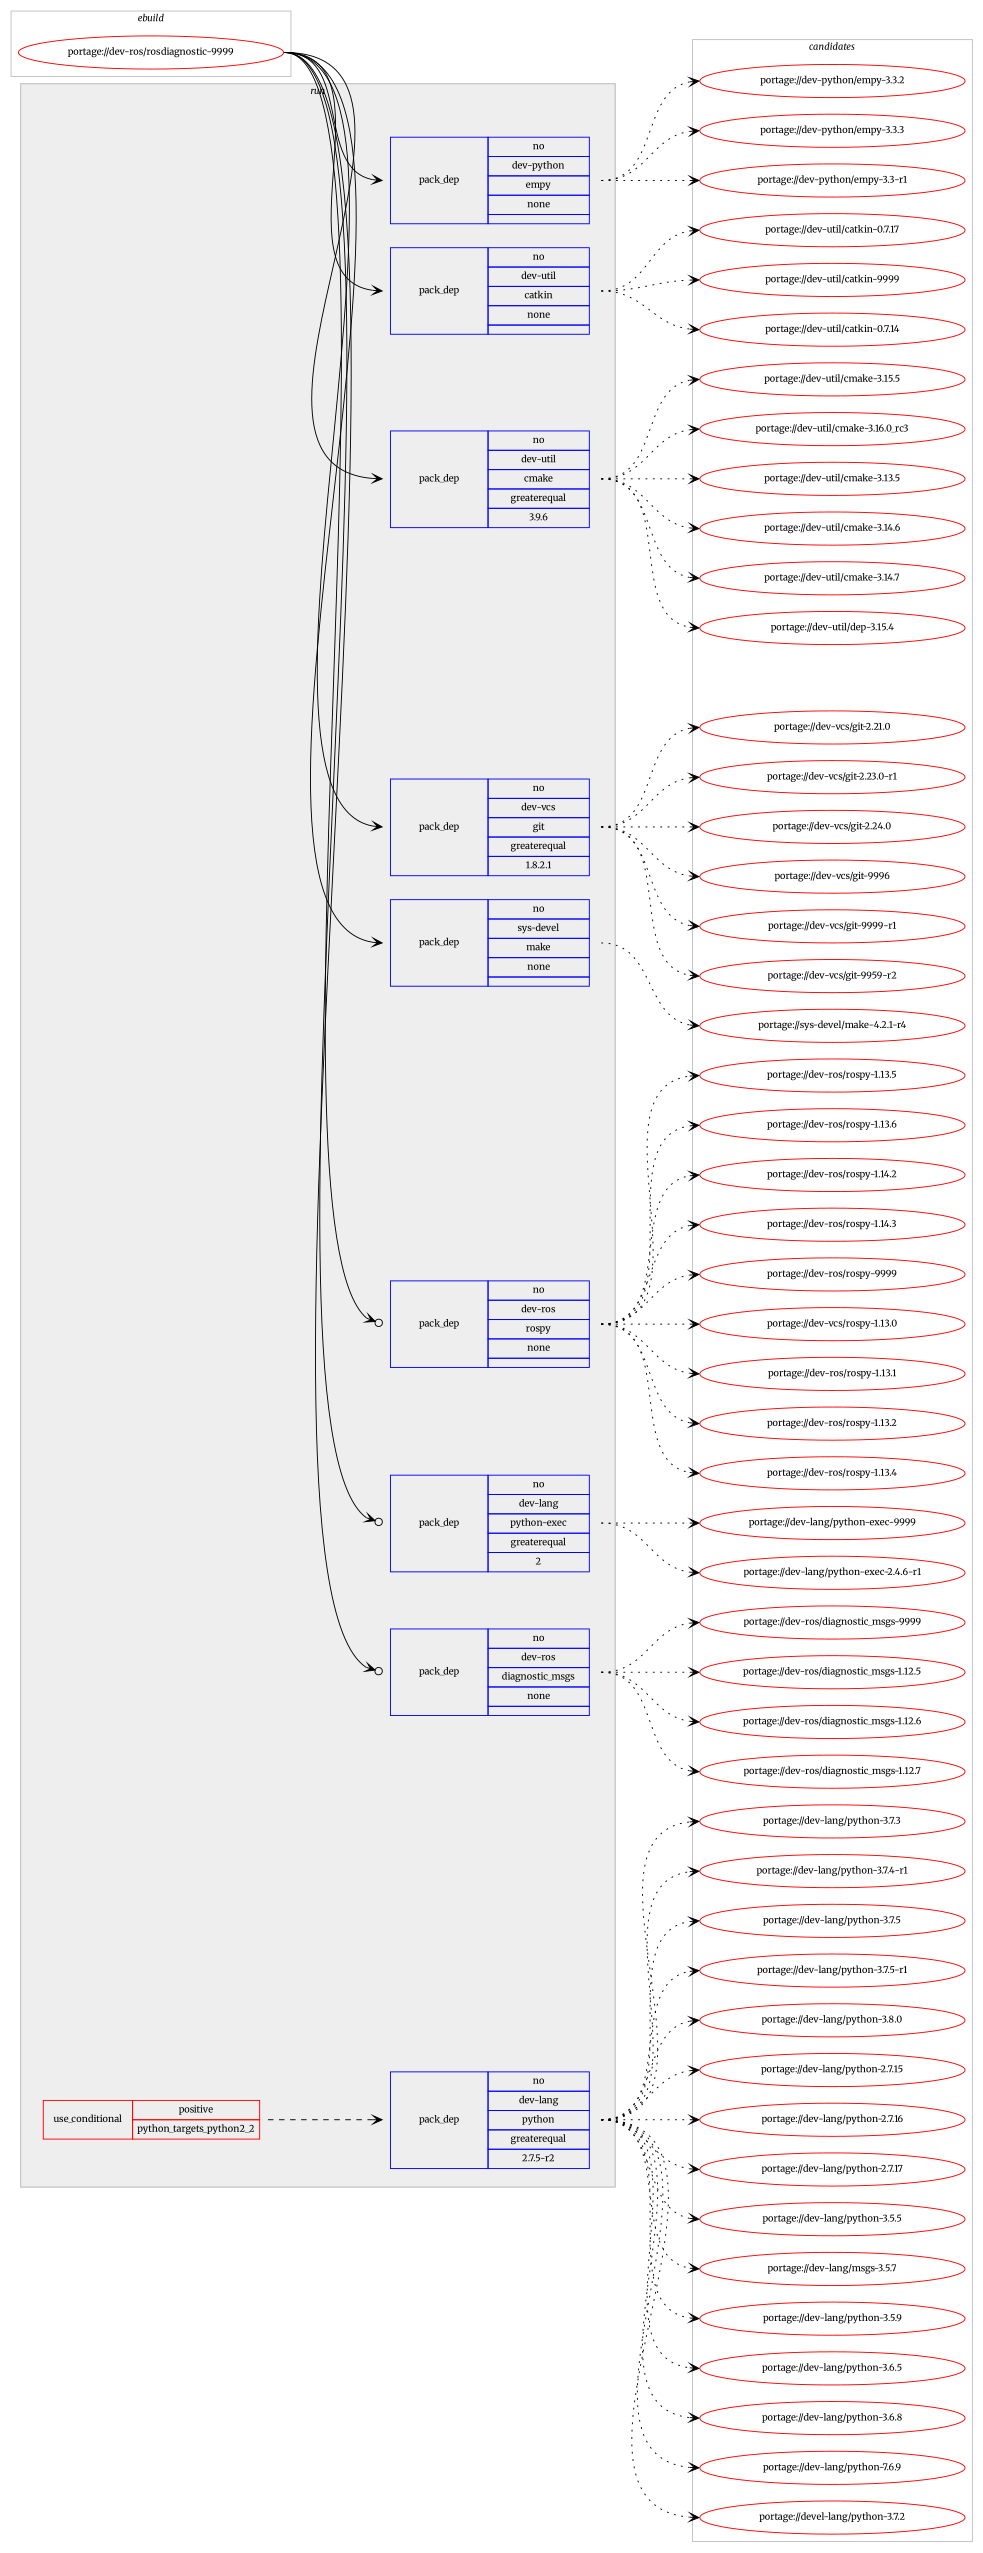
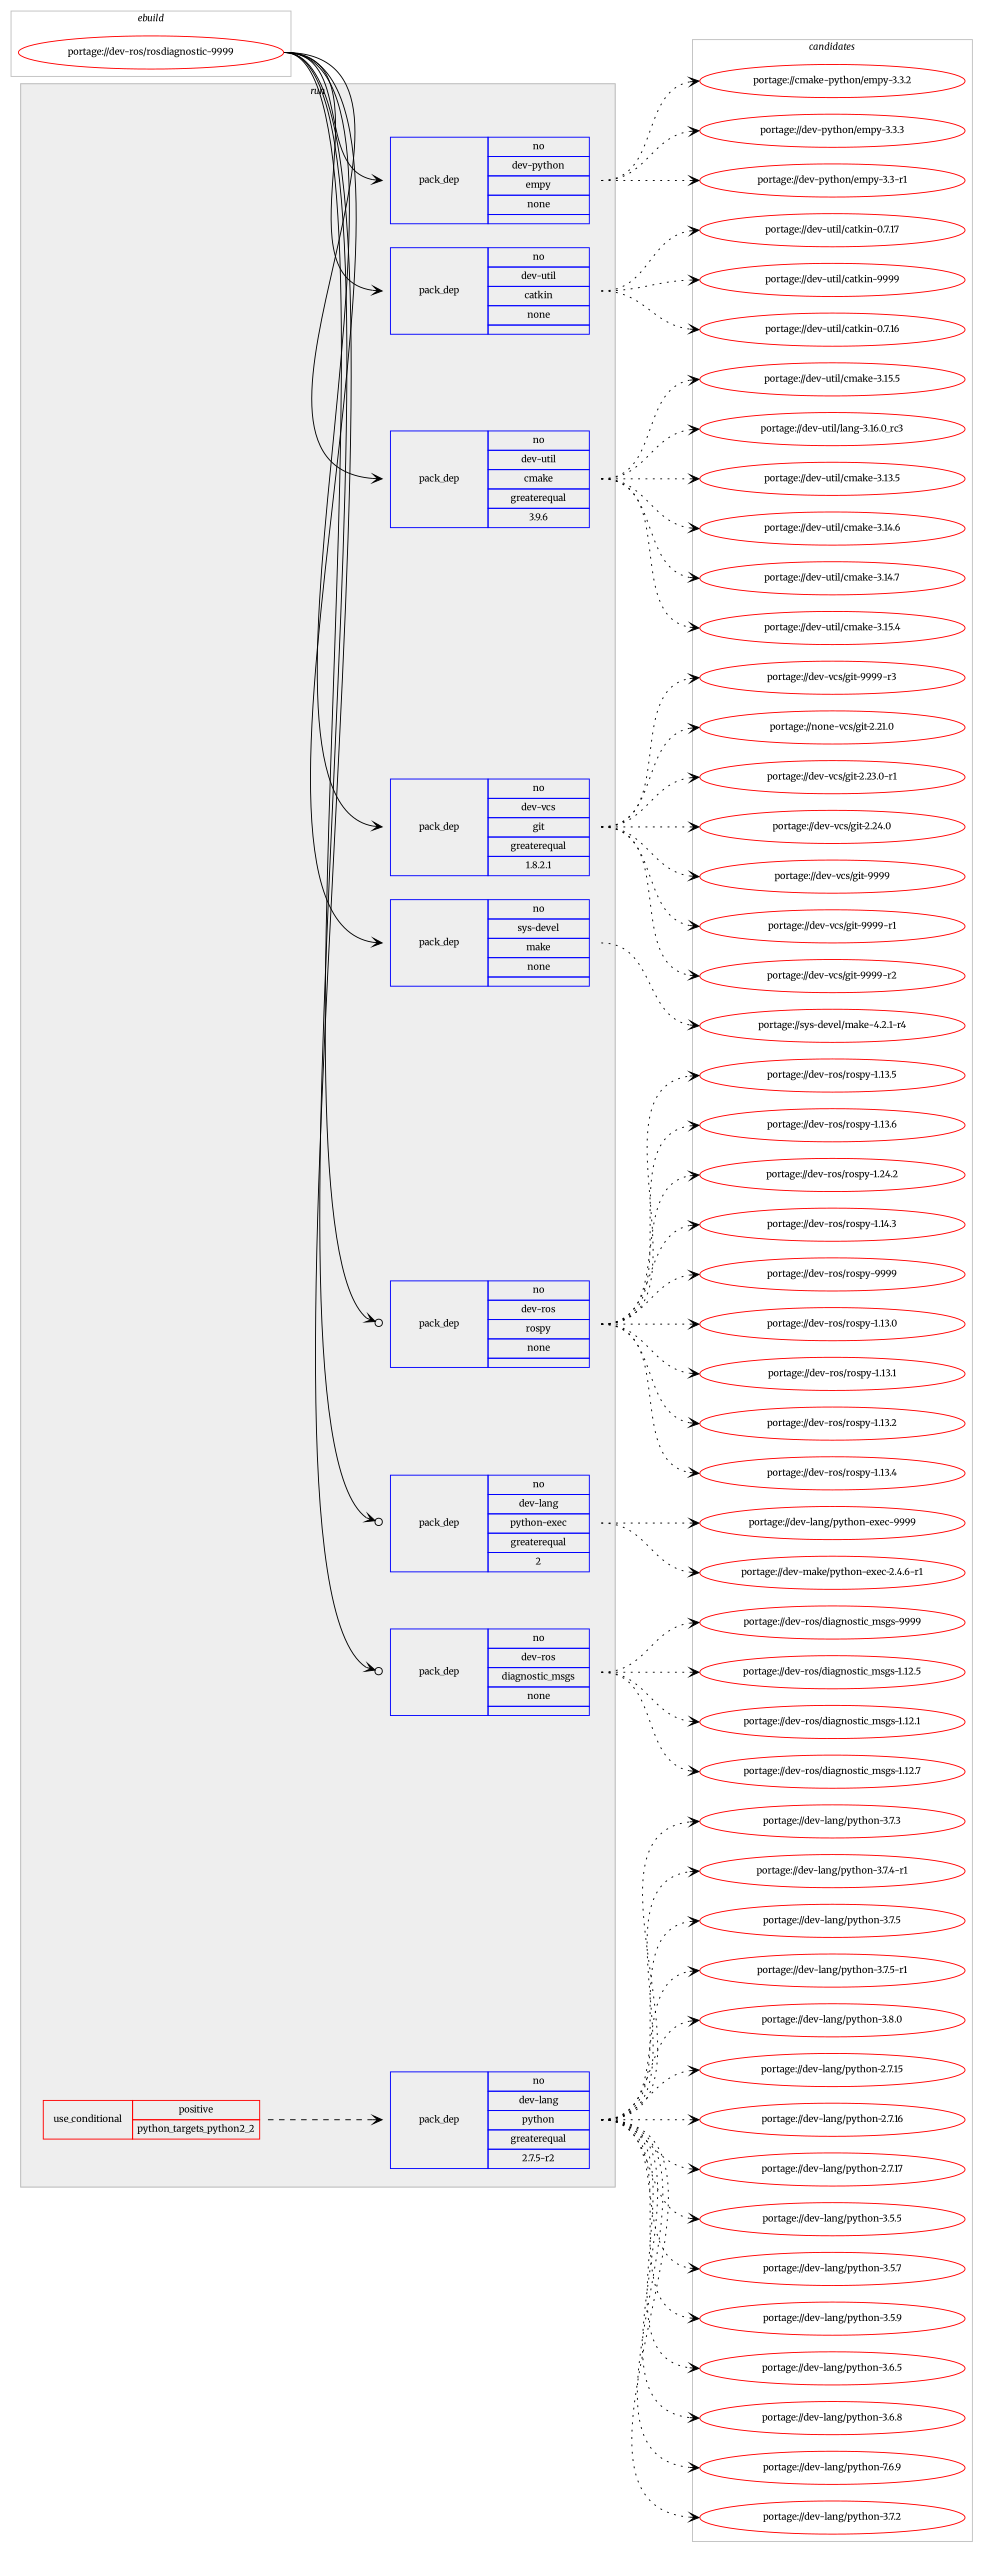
node "portage://dev-python/empy-3.3.2": label "portage://dev-python/empy-3.3.2" -> "portage://cmake-python/empy-3.3.2"
node "portage://dev-util/catkin-0.7.14": label "portage://dev-util/catkin-0.7.14" -> "portage://dev-util/catkin-0.7.16"
node "portage://dev-util/cmake-3.16.0_rc3": label "portage://dev-util/cmake-3.16.0_rc3" -> "portage://dev-util/lang-3.16.0_rc3"
node "portage://dev-util/dep-3.15.4": label "portage://dev-util/dep-3.15.4" -> "portage://dev-util/cmake-3.15.4"
node "portage://dev-vcs/git-9999-r3": added
node "portage://dev-vcs/git-2.21.0": label "portage://dev-vcs/git-2.21.0" -> "portage://none-vcs/git-2.21.0"
node "portage://dev-vcs/git-9996": label "portage://dev-vcs/git-9996" -> "portage://dev-vcs/git-9999"
node "portage://dev-vcs/git-9959-r2": label "portage://dev-vcs/git-9959-r2" -> "portage://dev-vcs/git-9999-r2"
node "portage://dev-ros/rospy-1.14.2": label "portage://dev-ros/rospy-1.14.2" -> "portage://dev-ros/rospy-1.24.2"
node "portage://dev-vcs/rospy-1.13.0": label "portage://dev-vcs/rospy-1.13.0" -> "portage://dev-ros/rospy-1.13.0"
node "portage://dev-lang/python-exec-2.4.6-r1": label "portage://dev-lang/python-exec-2.4.6-r1" -> "portage://dev-make/python-exec-2.4.6-r1"
node "portage://dev-ros/diagnostic_msgs-1.12.6": label "portage://dev-ros/diagnostic_msgs-1.12.6" -> "portage://dev-ros/diagnostic_msgs-1.12.1"
node "portage://dev-lang/msgs-3.5.7": label "portage://dev-lang/msgs-3.5.7" -> "portage://dev-lang/python-3.5.7"
node "portage://devel-lang/python-3.7.2": label "portage://devel-lang/python-3.7.2" -> "portage://dev-lang/python-3.7.2"
